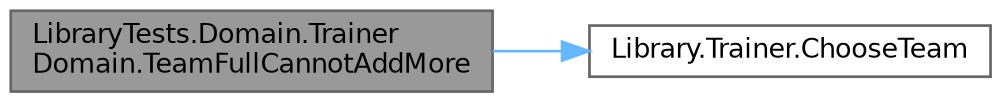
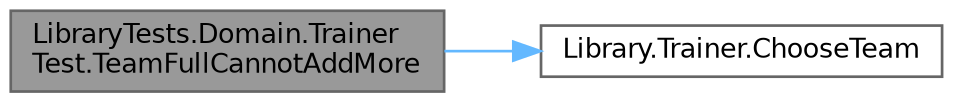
node "LibraryTests.Domain.Trainer Domain.TeamFullCannotAddMore": label "LibraryTests.Domain.Trainer Domain.TeamFullCannotAddMore" -> "LibraryTests.Domain.Trainer Test.TeamFullCannotAddMore"
